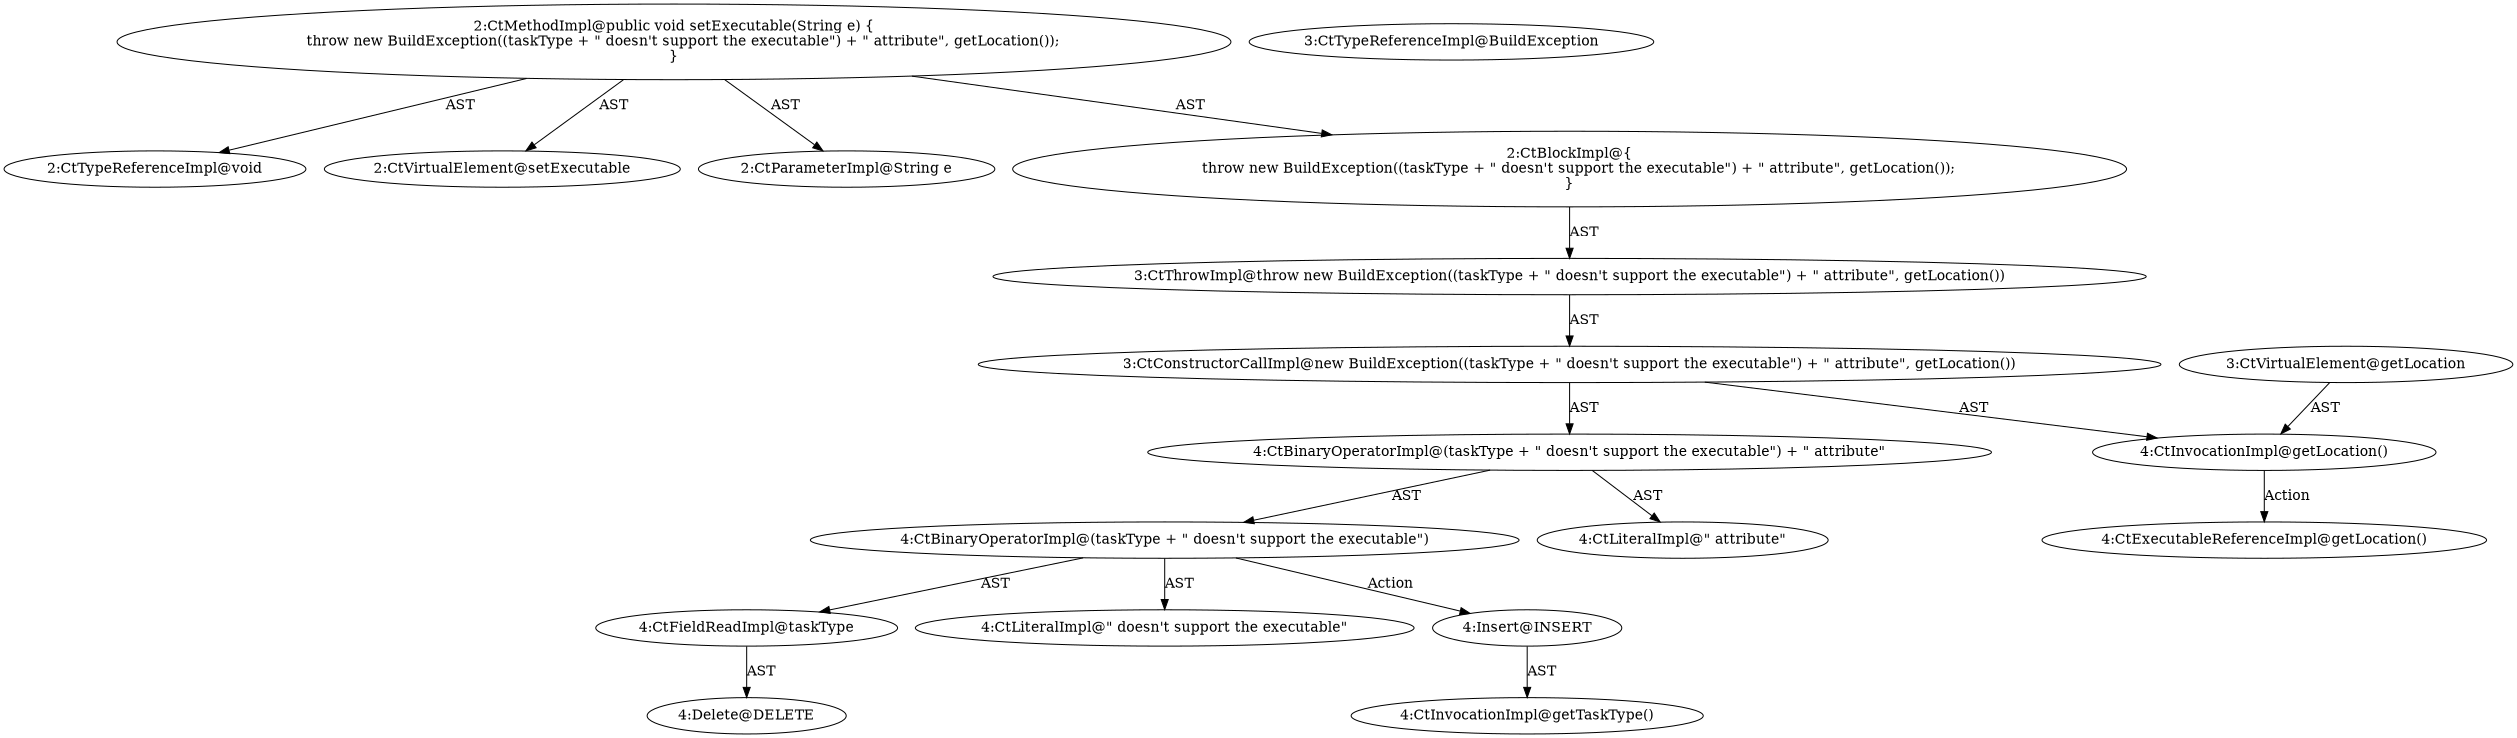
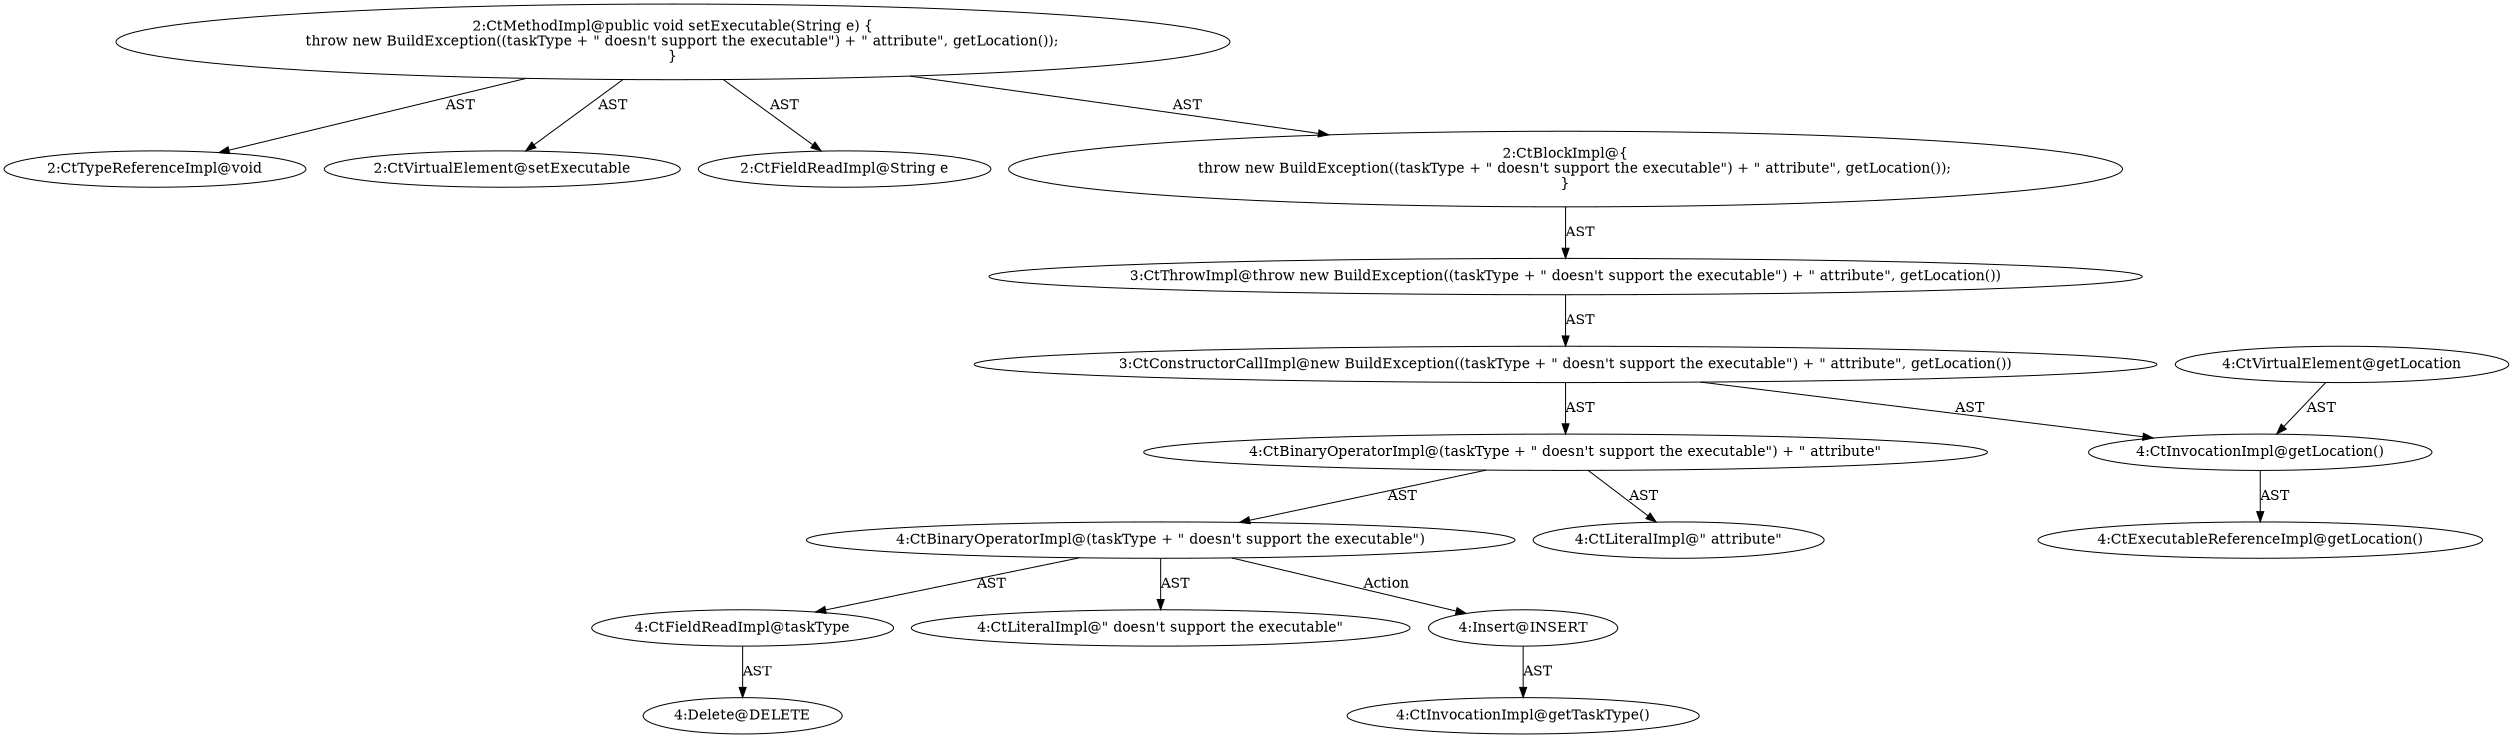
node "3:CtTypeReferenceImpl@BuildException": removed
node "2:CtParameterImpl@String e": label "2:CtParameterImpl@String e" -> "2:CtFieldReadImpl@String e"
node "3:CtVirtualElement@getLocation": label "3:CtVirtualElement@getLocation" -> "4:CtVirtualElement@getLocation"
edge "4:CtInvocationImpl@getLocation()" -> "4:CtExecutableReferenceImpl@getLocation()": label "Action" -> "AST"
